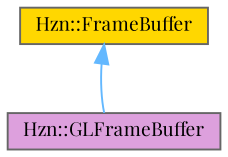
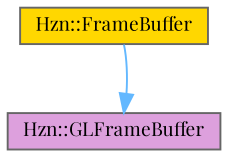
edge "Hzn::GLFrameBuffer" -> "Hzn::FrameBuffer": reversed
